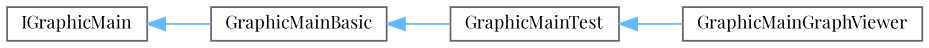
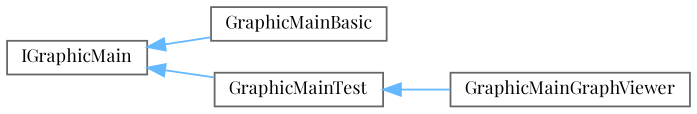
edge "GraphicMainTest" -> "GraphicMainBasic": now "GraphicMainTest" -> "IGraphicMain"
